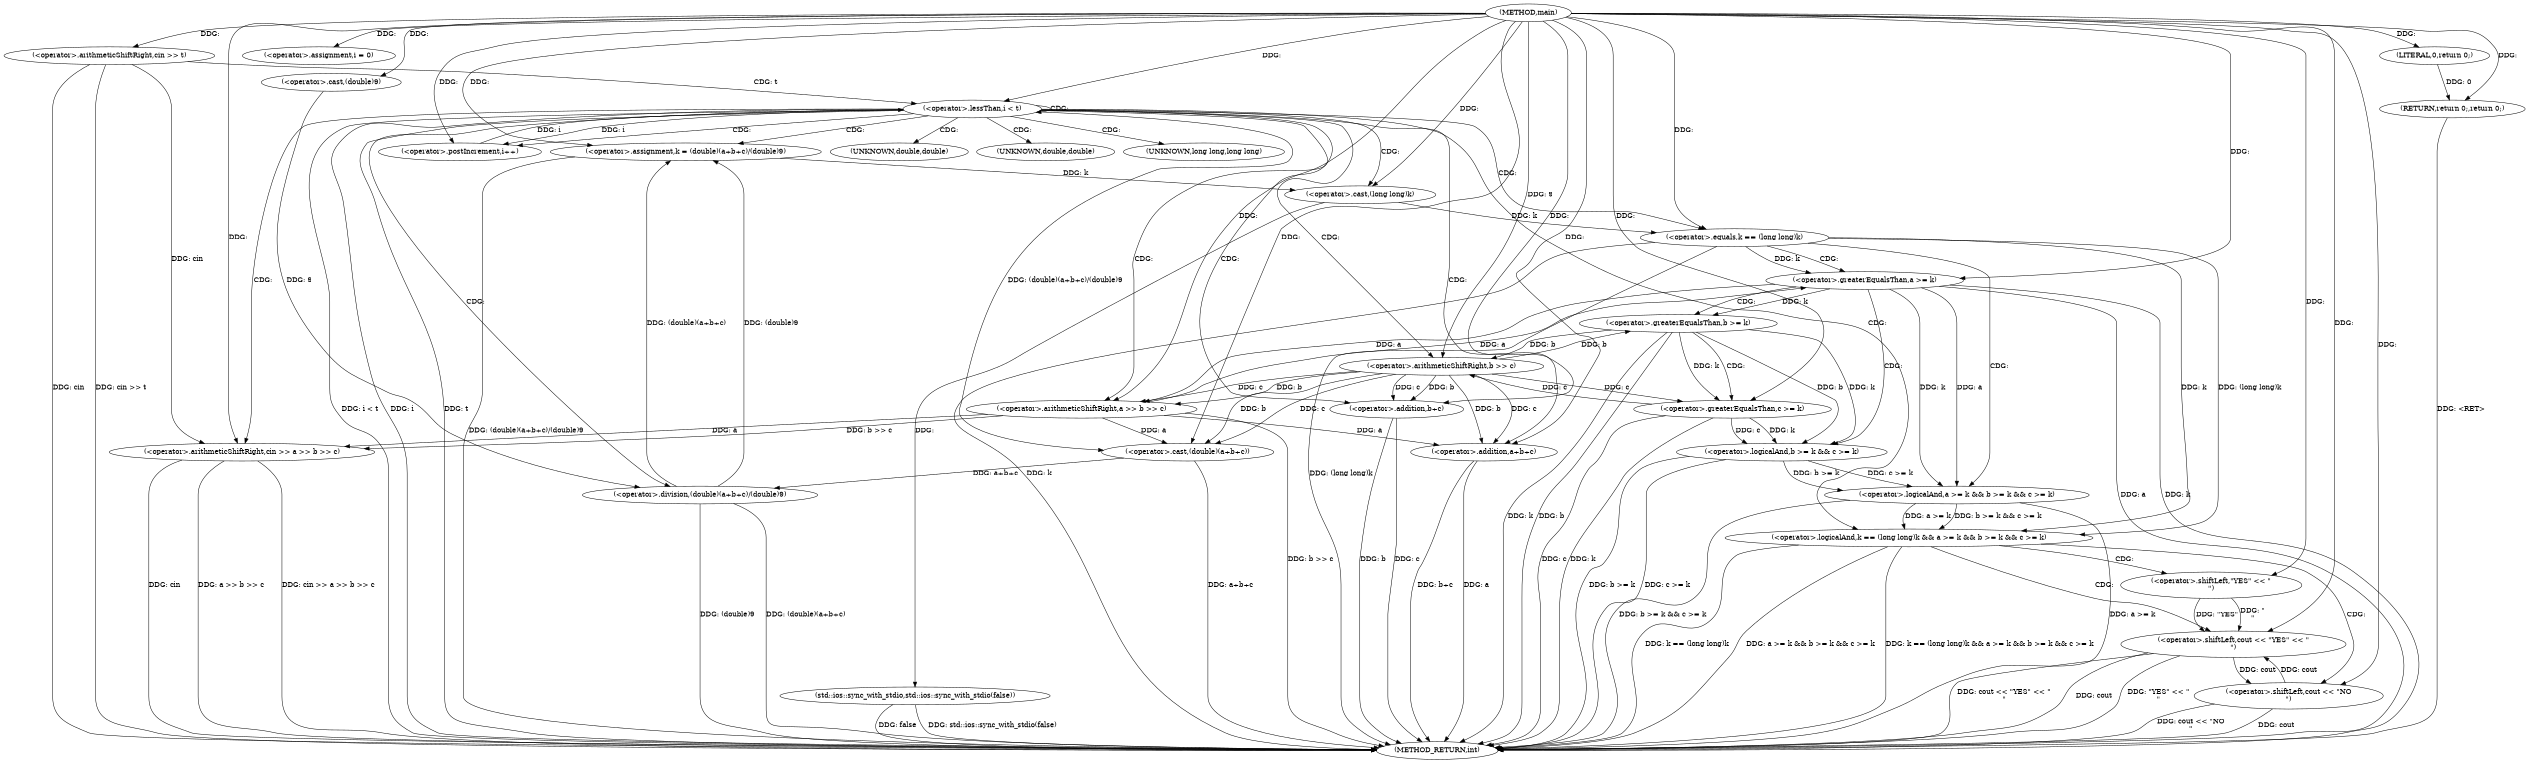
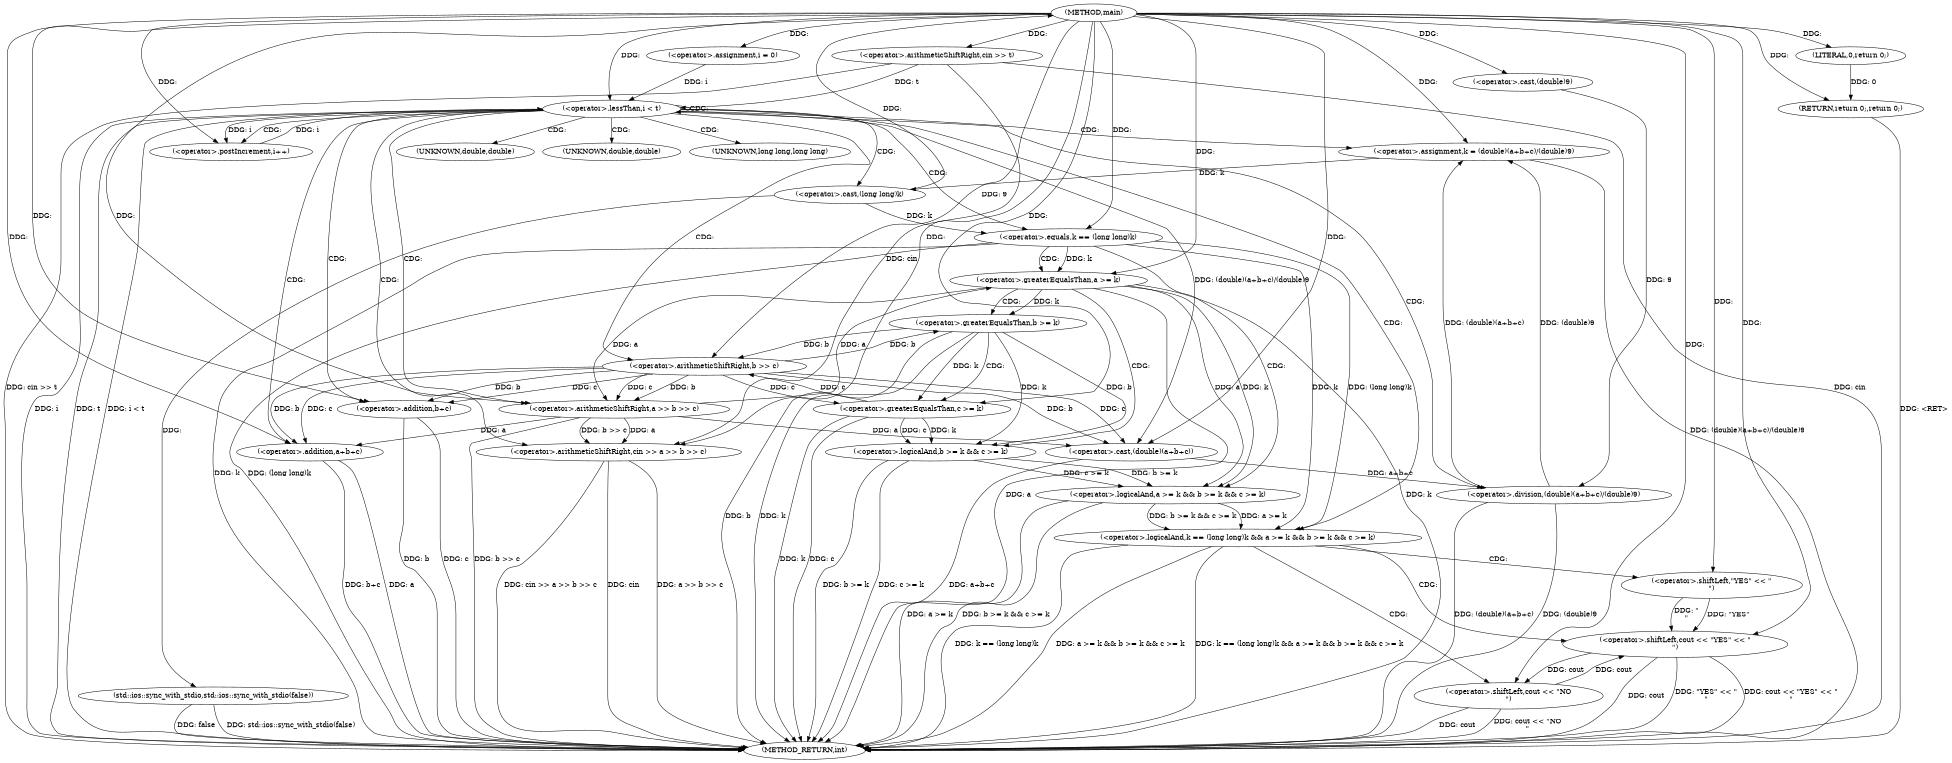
edge "(<operator>.assignment,i = 0)" -> "(<operator>.lessThan,i < t)": added, label "DDG: i"
edge "(<operator>.arithmeticShiftRight,cin >> t)" -> "(<operator>.lessThan,i < t)": label "CDG: t" -> "DDG: t"
edge "(METHOD,main)" -> "(<operator>.cast,(long long)k)": reversed
